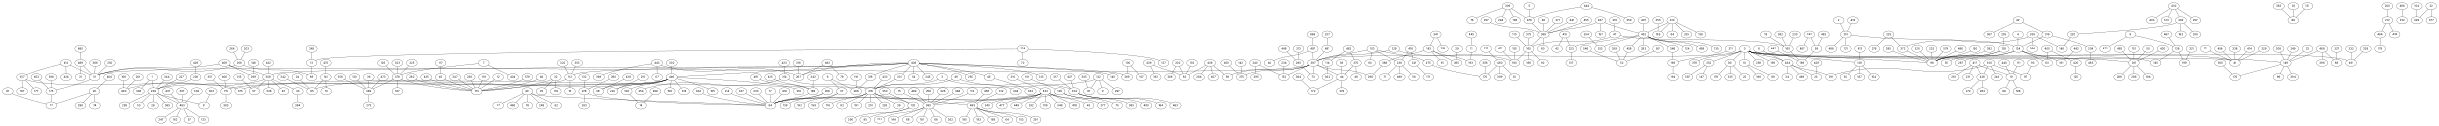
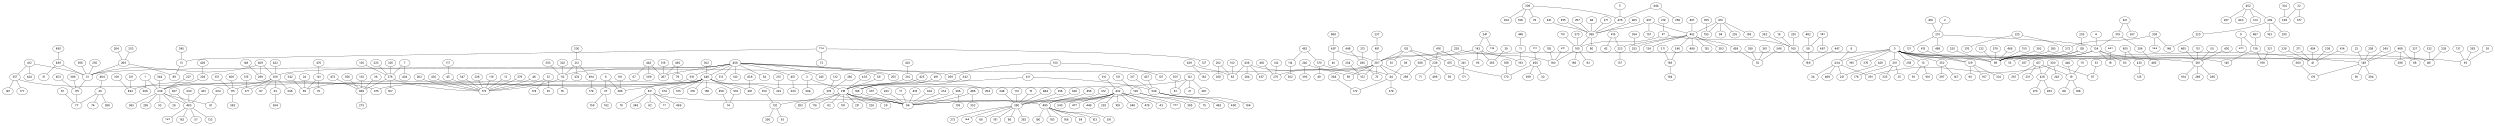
node "405": added
edge "0" -- "86": added
edge "212" -- "112": added
edge "466" -- "84": added
